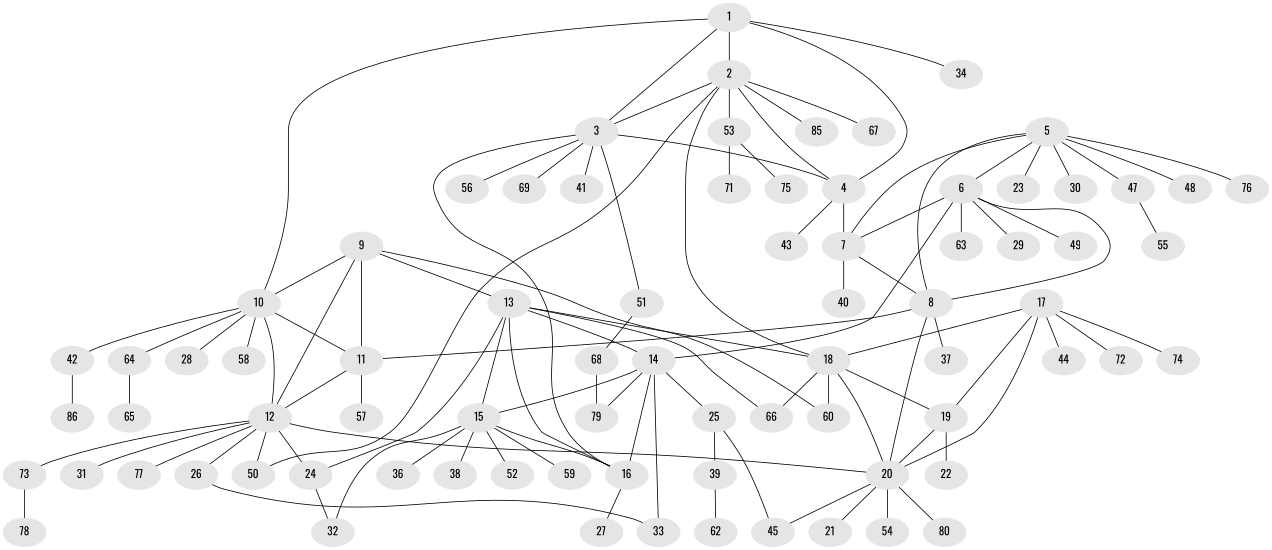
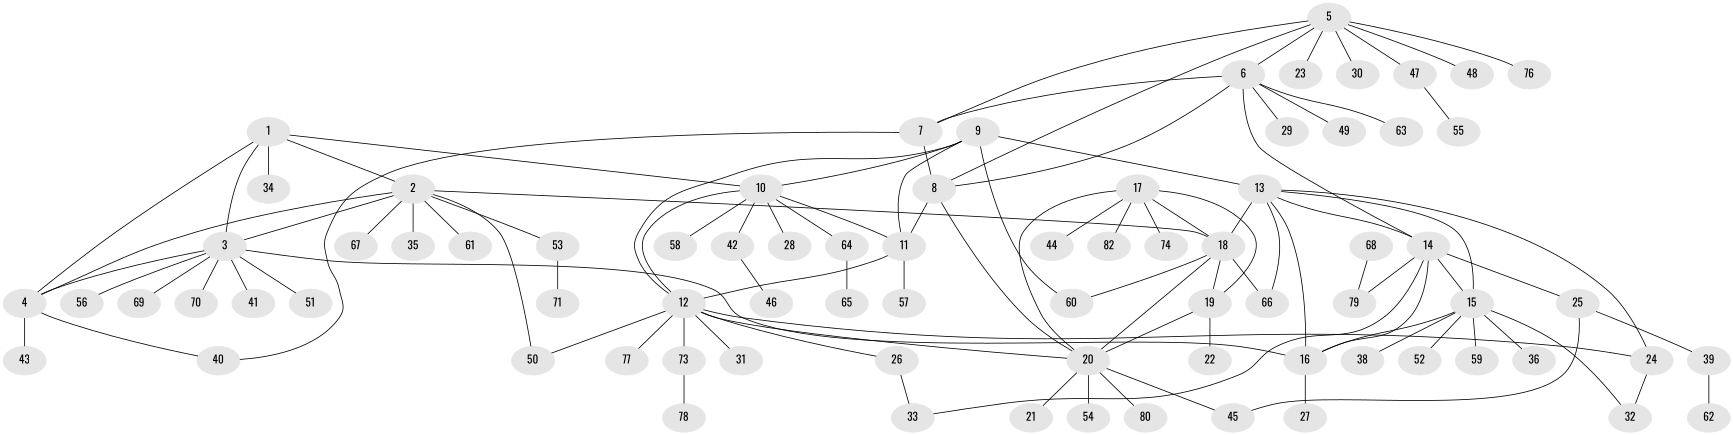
node "85": label "85" -> "35"
node "75": removed
edge "4" -- "7": now "4" -- "40"
node "61": added
node "70": added
edge "51" -- "68": removed
node "37": removed
node "72": label "72" -> "82"
node "86": label "86" -> "46"
